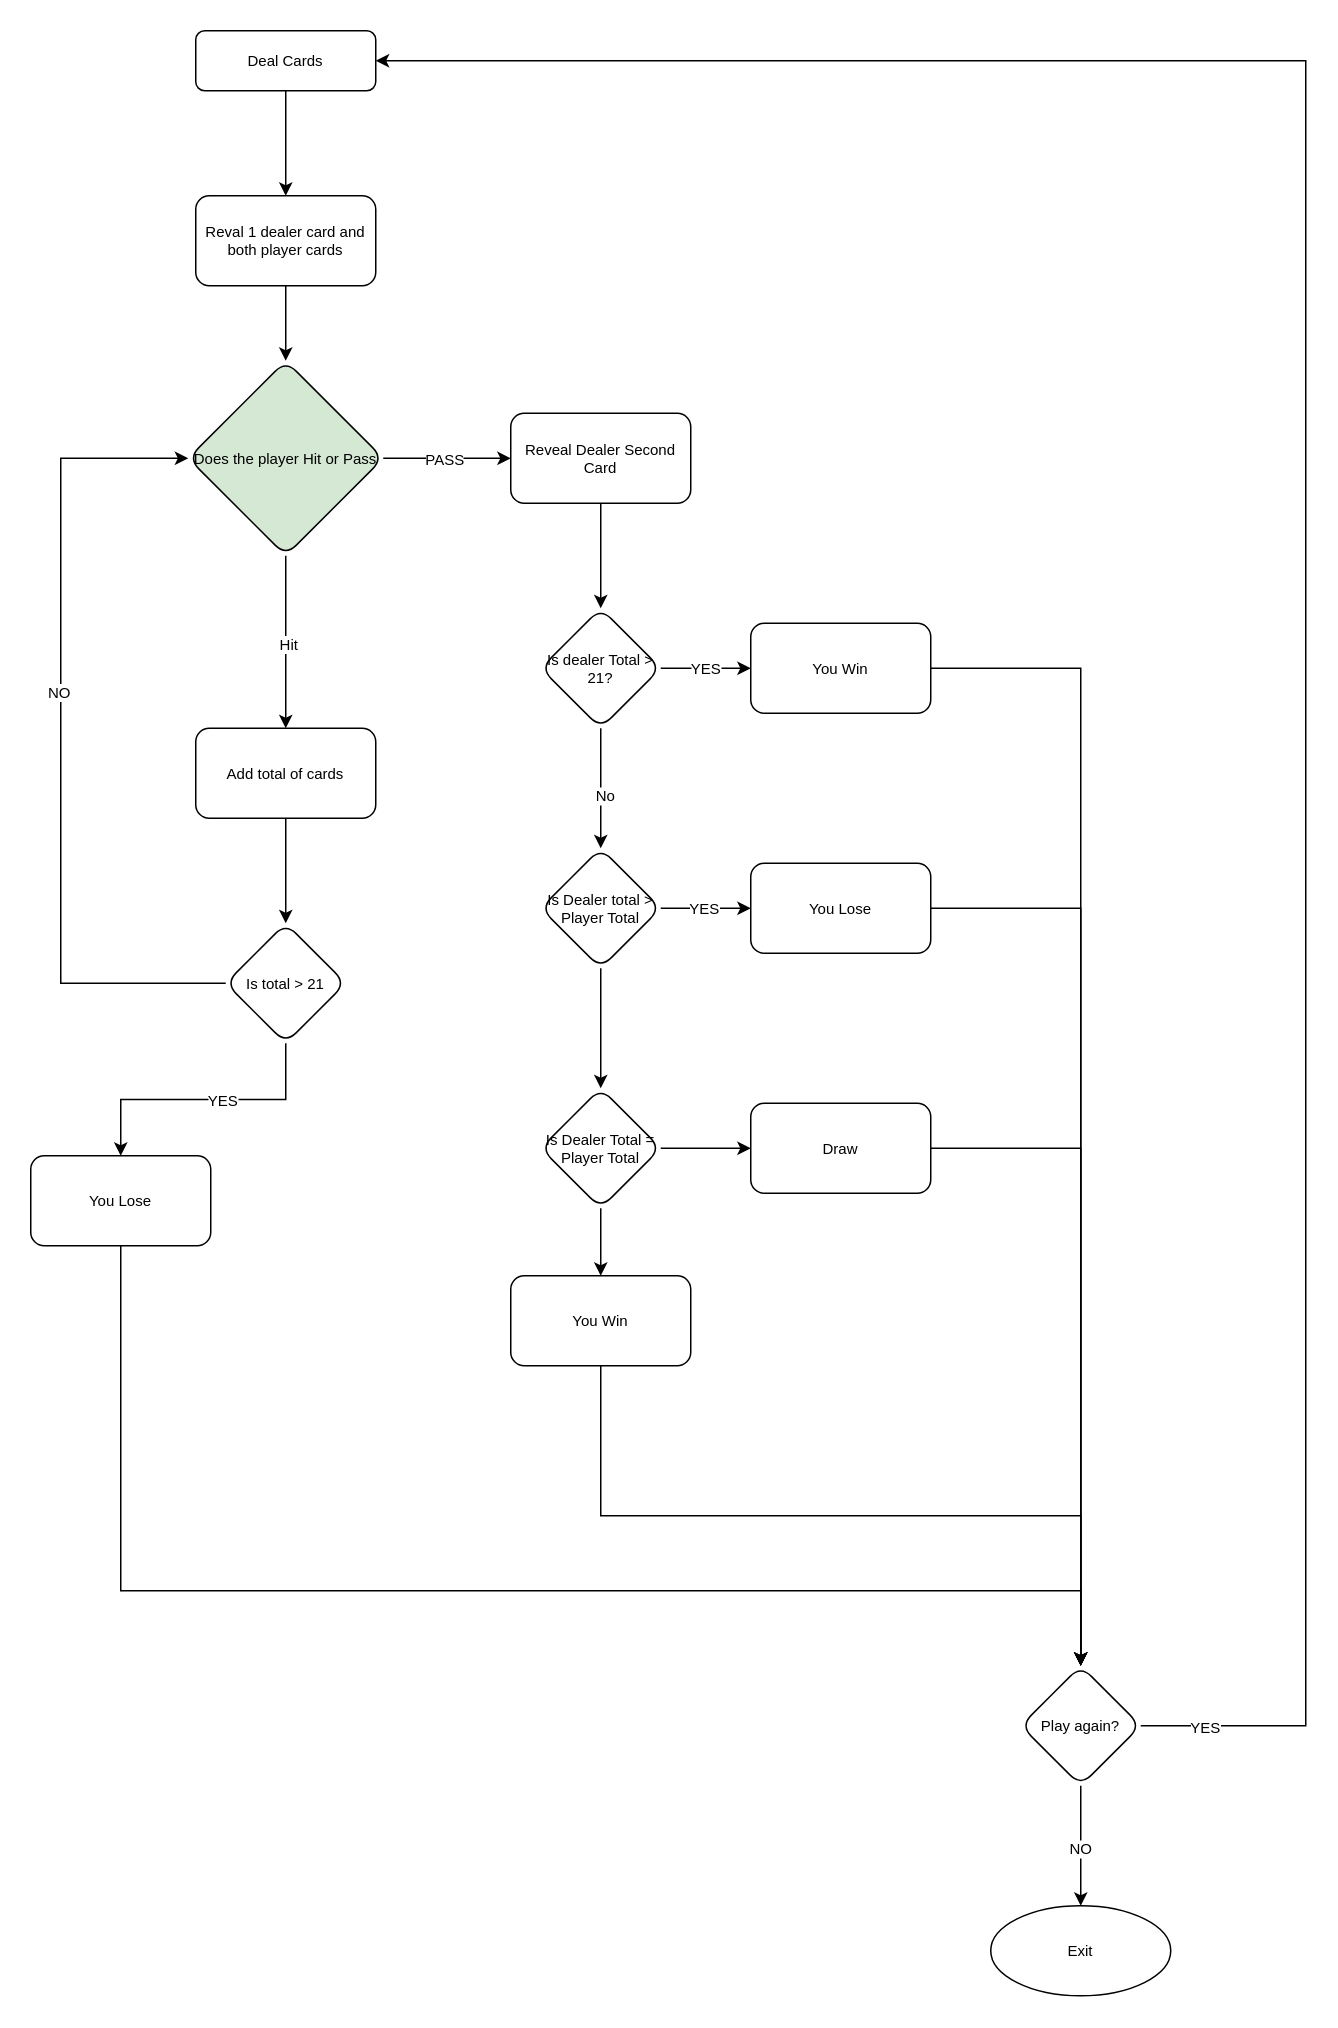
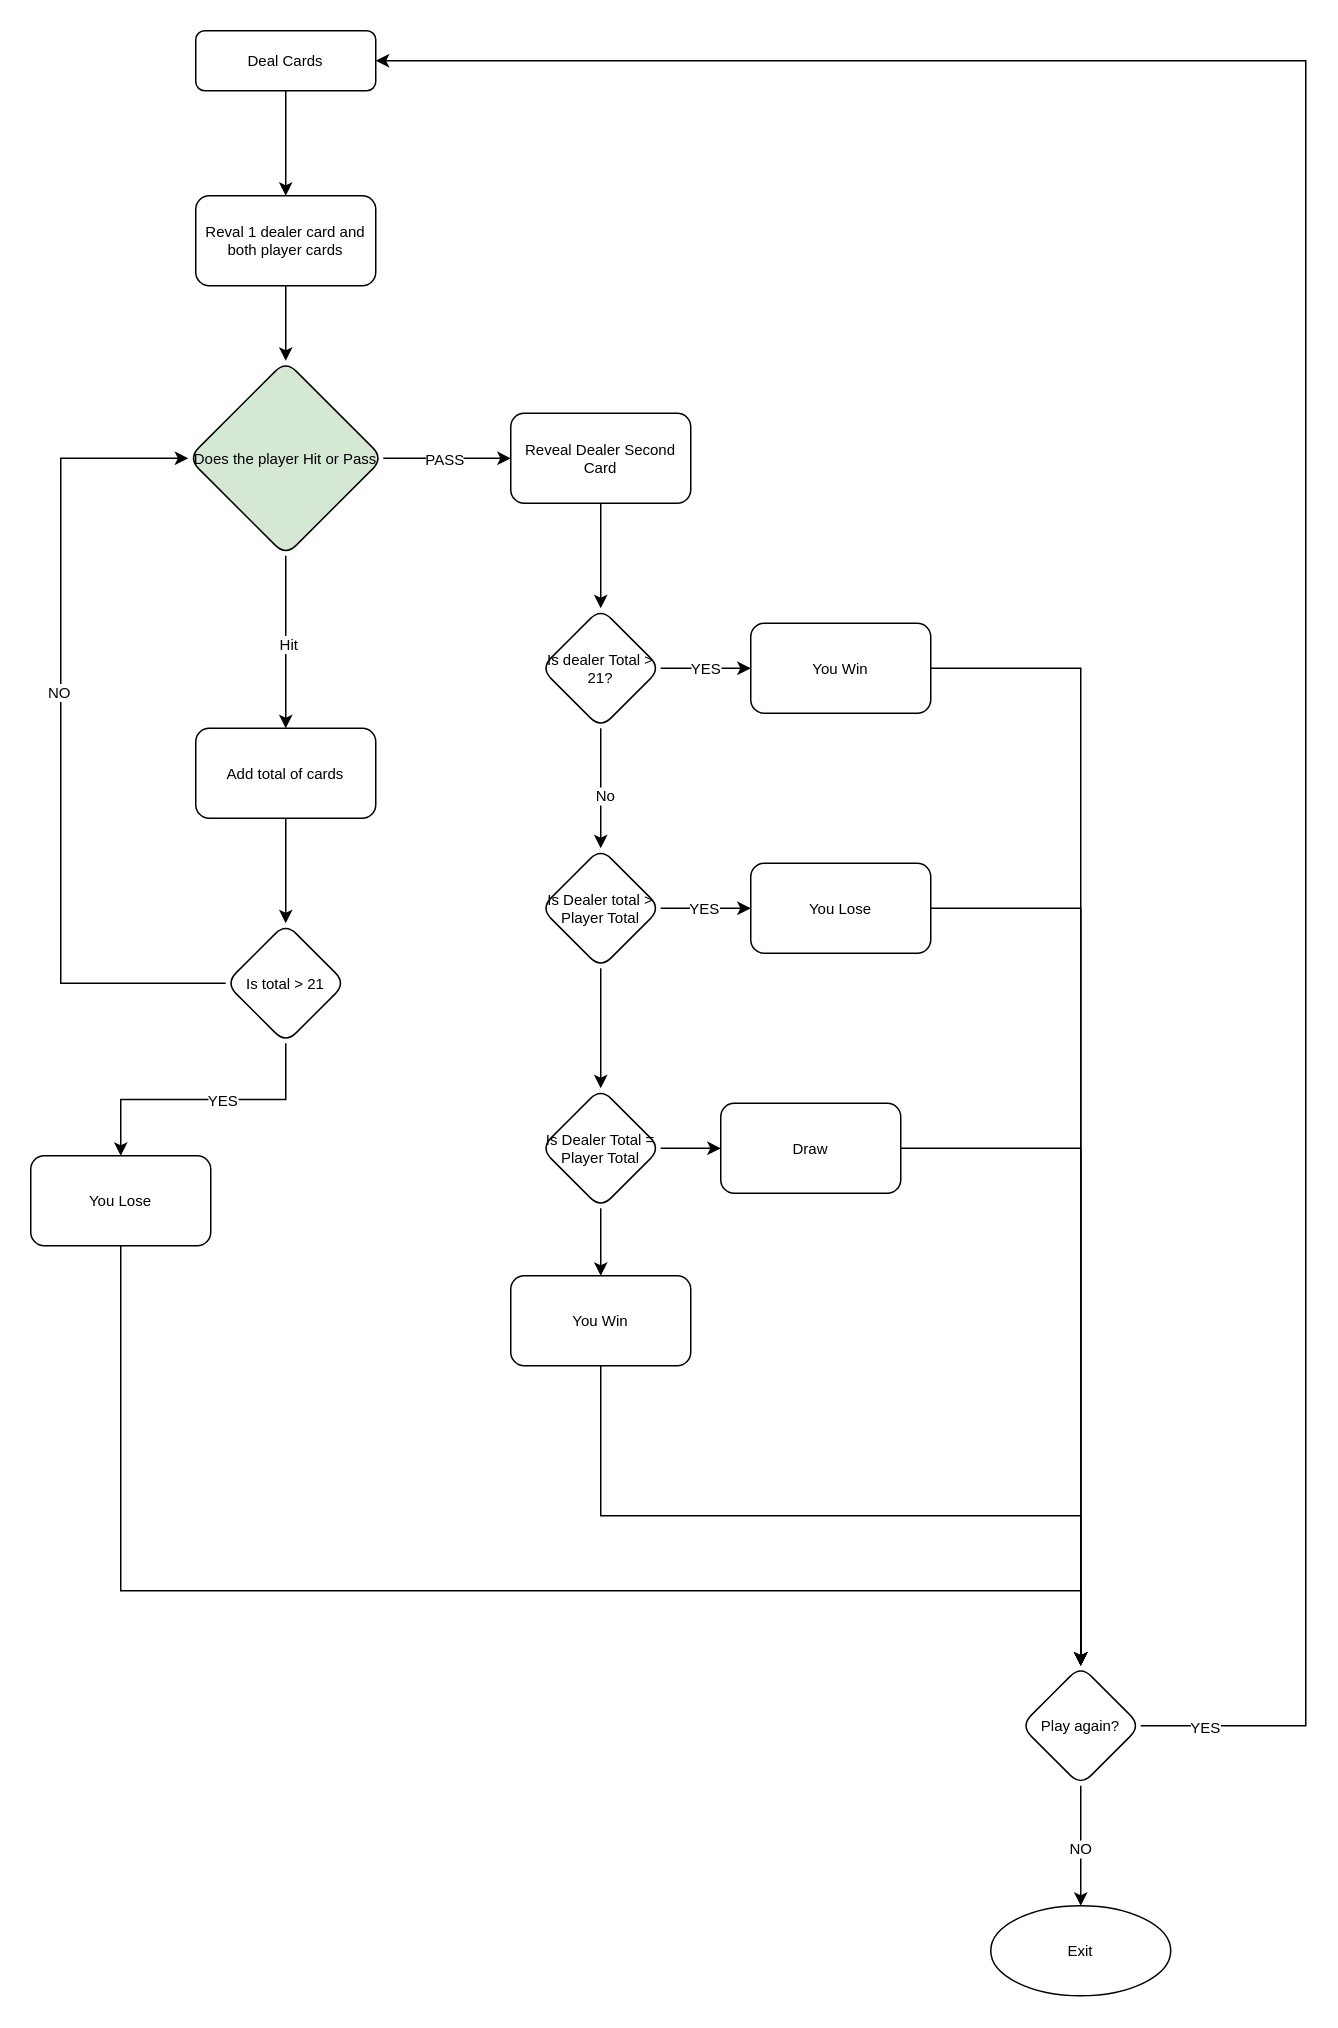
node "Draw": moved (841, 1148) -> (811, 1148)
